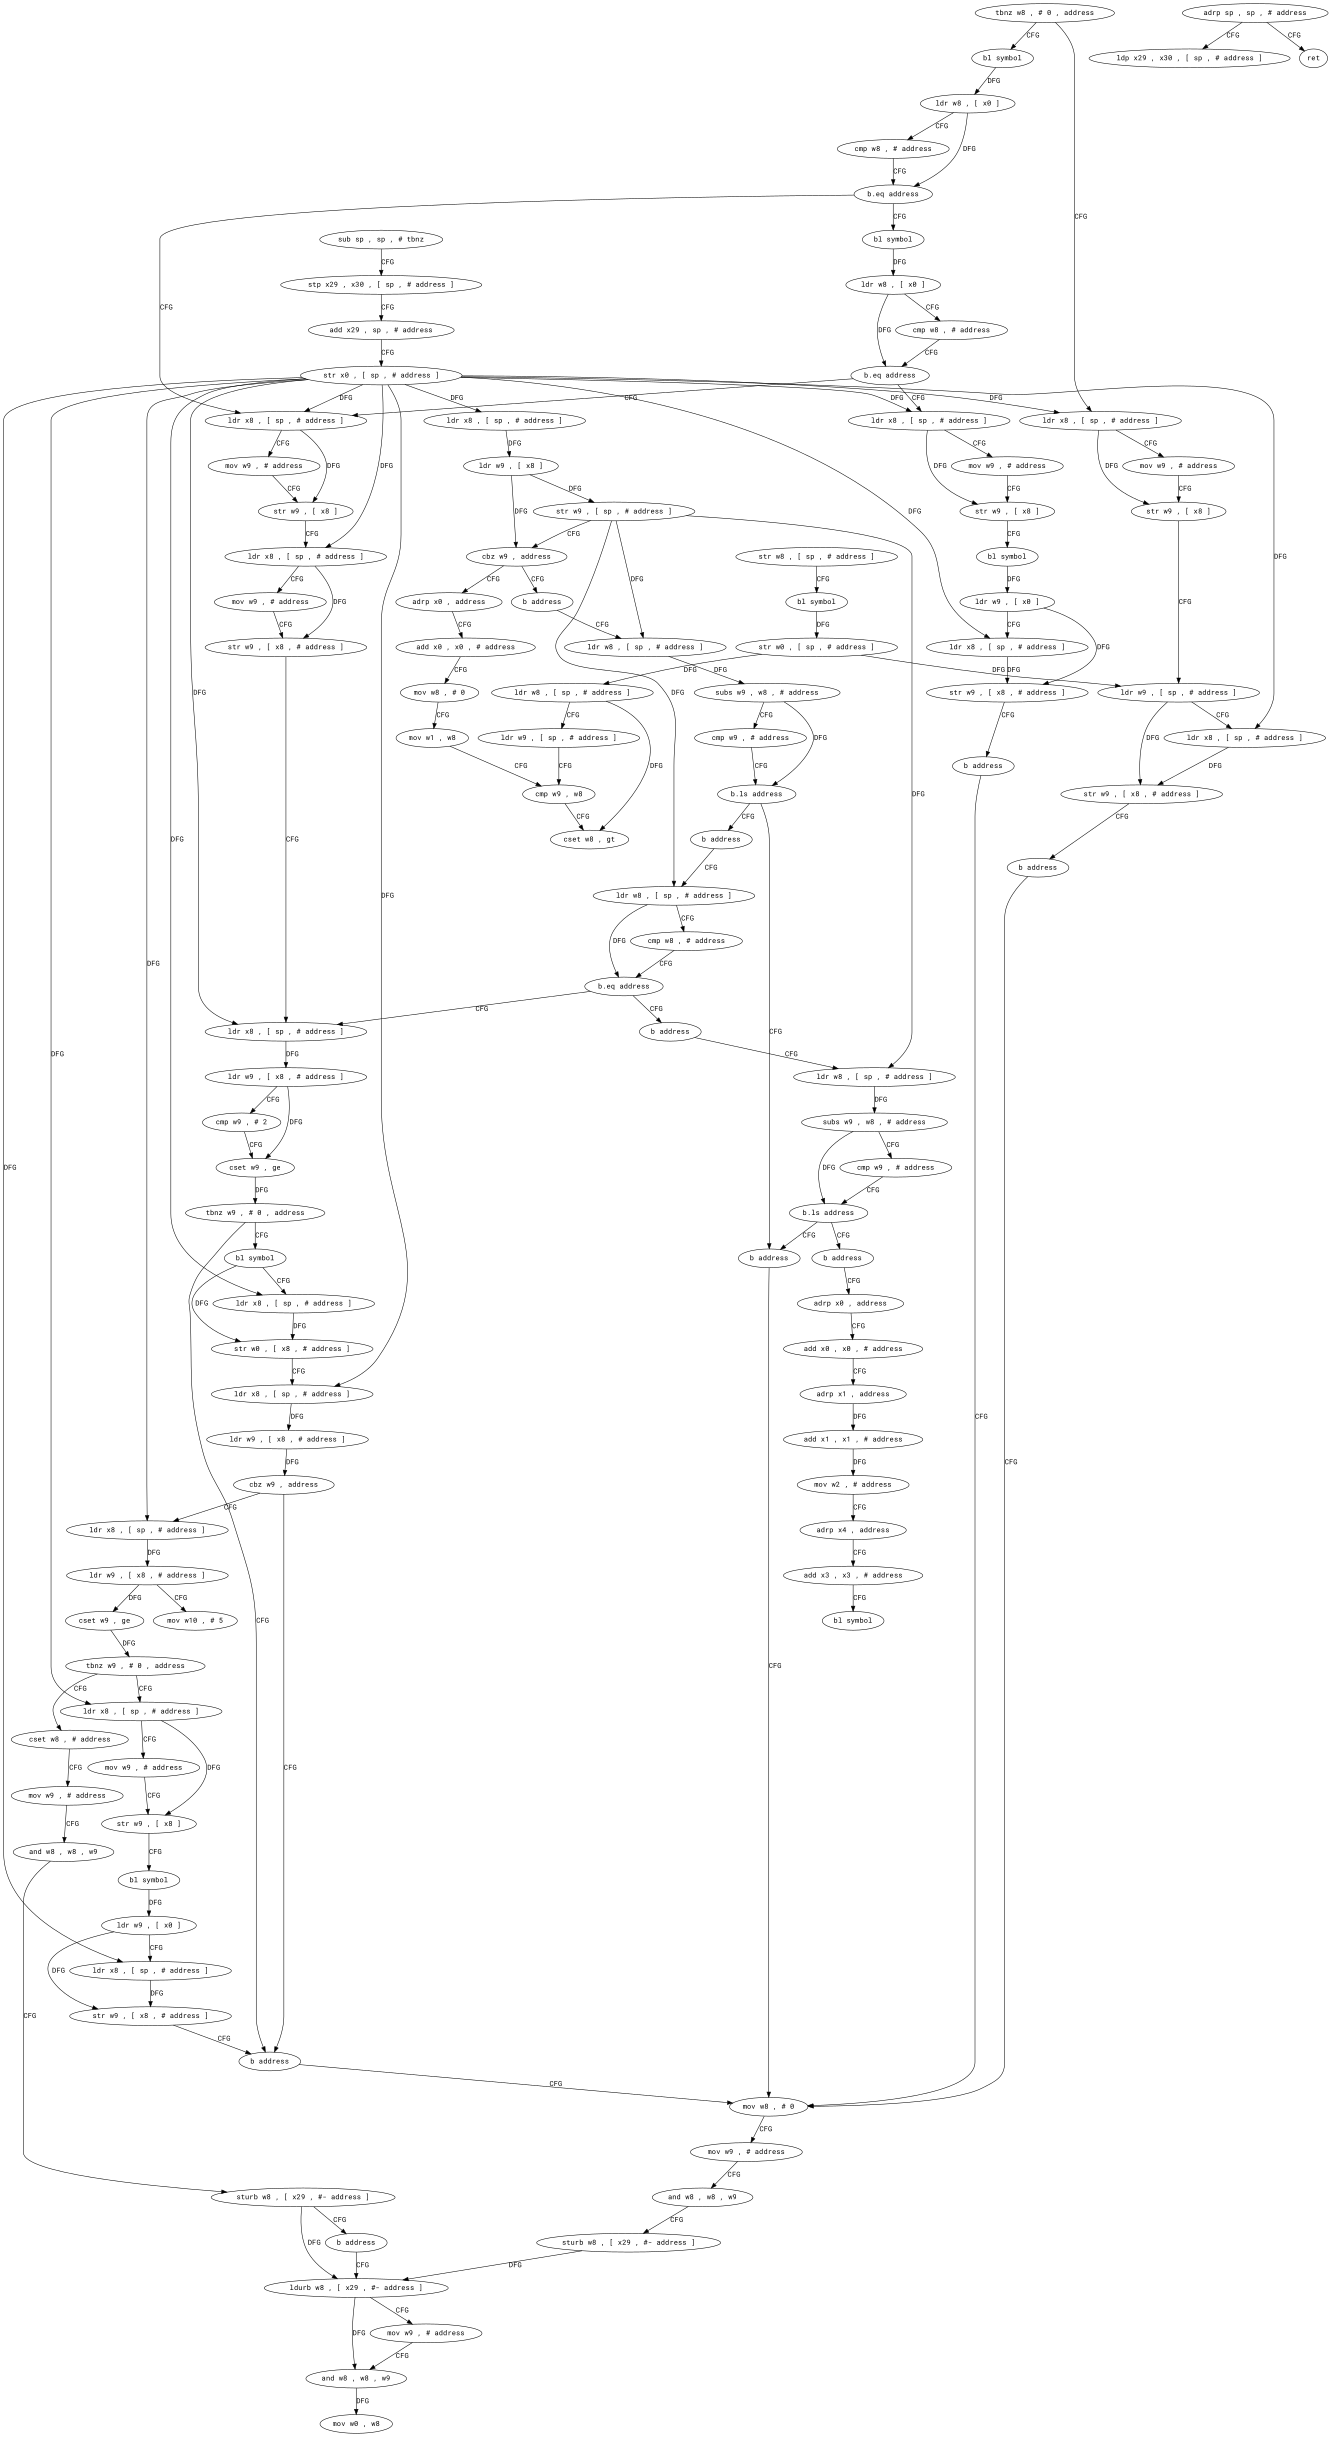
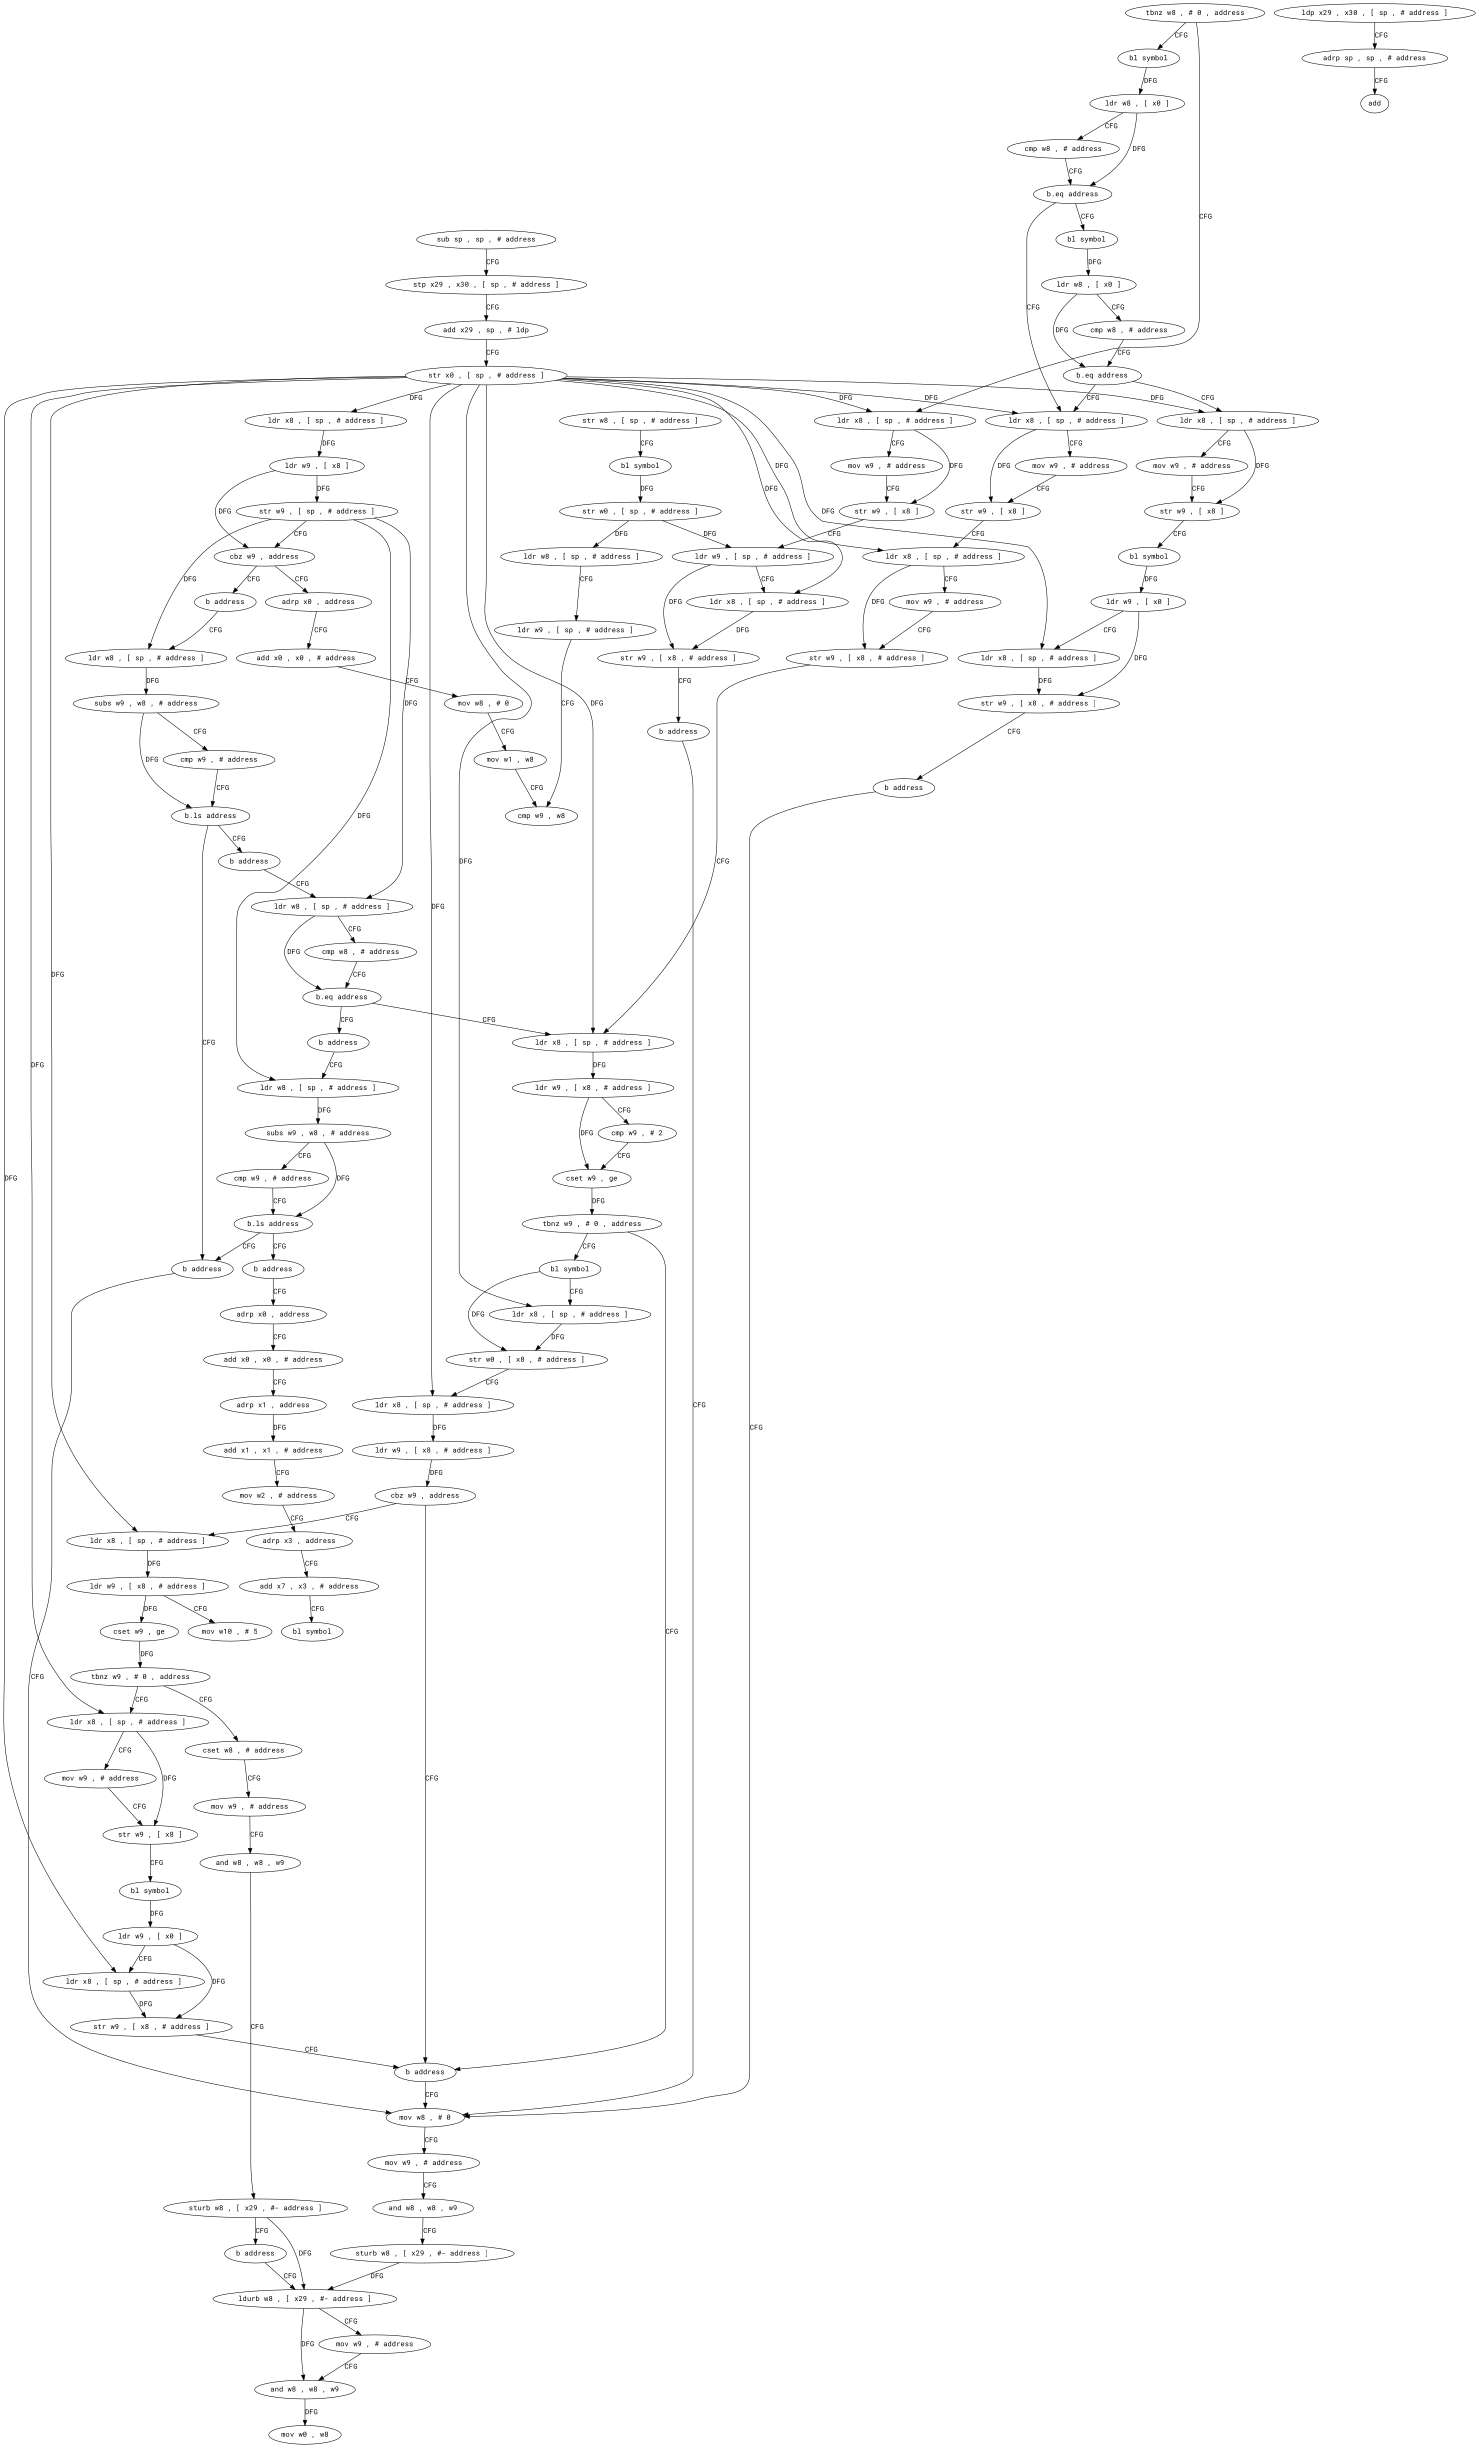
edge "adrp sp , sp , # address" -> "ldp x29 , x30 , [ sp , # address ]": reversed
node "ret": label "ret" -> "add"
node "sub sp , sp , # tbnz": label "sub sp , sp , # tbnz" -> "sub sp , sp , # address"
node "add x29 , sp , # address": label "add x29 , sp , # address" -> "add x29 , sp , # ldp"
node "cset w8 , gt": removed
edge "add x1 , x1 , # address" -> "mov w2 , # address": label "DFG" -> "CFG"
node "adrp x4 , address": label "adrp x4 , address" -> "adrp x3 , address"
node "add x3 , x3 , # address": label "add x3 , x3 , # address" -> "add x7 , x3 , # address"
